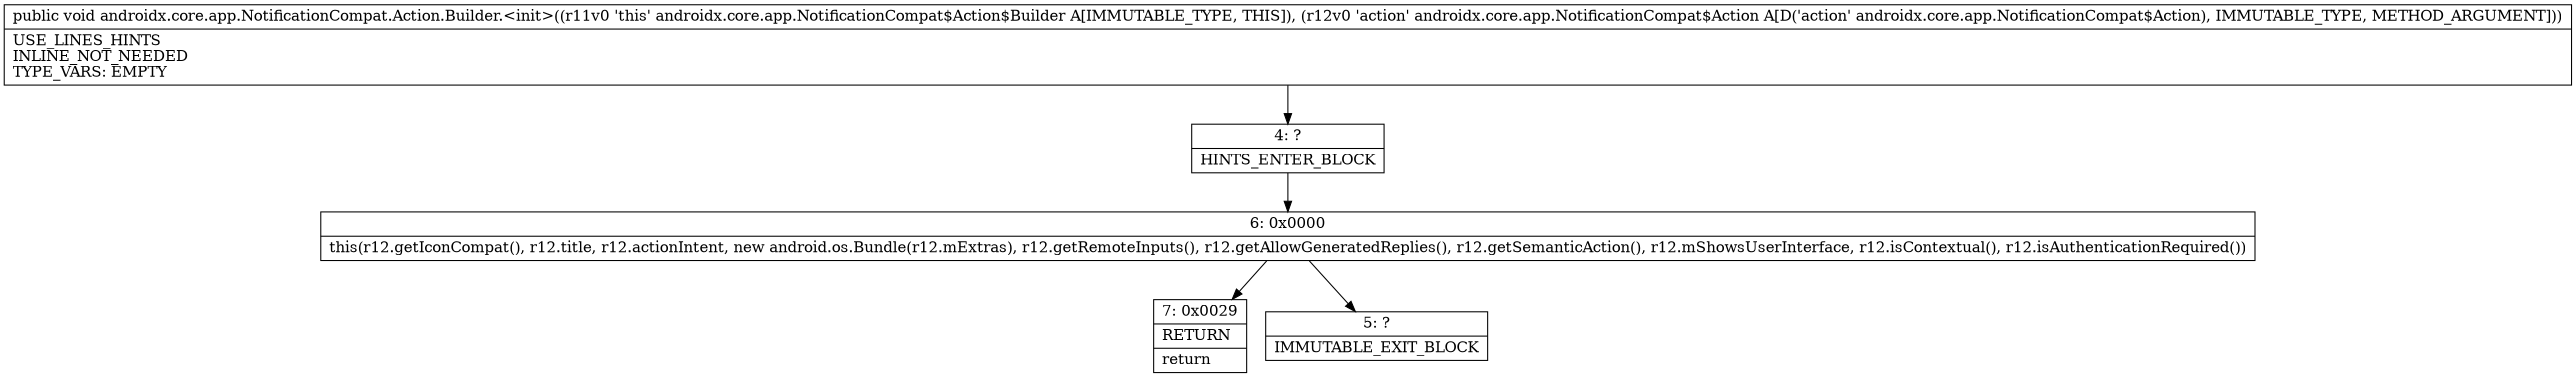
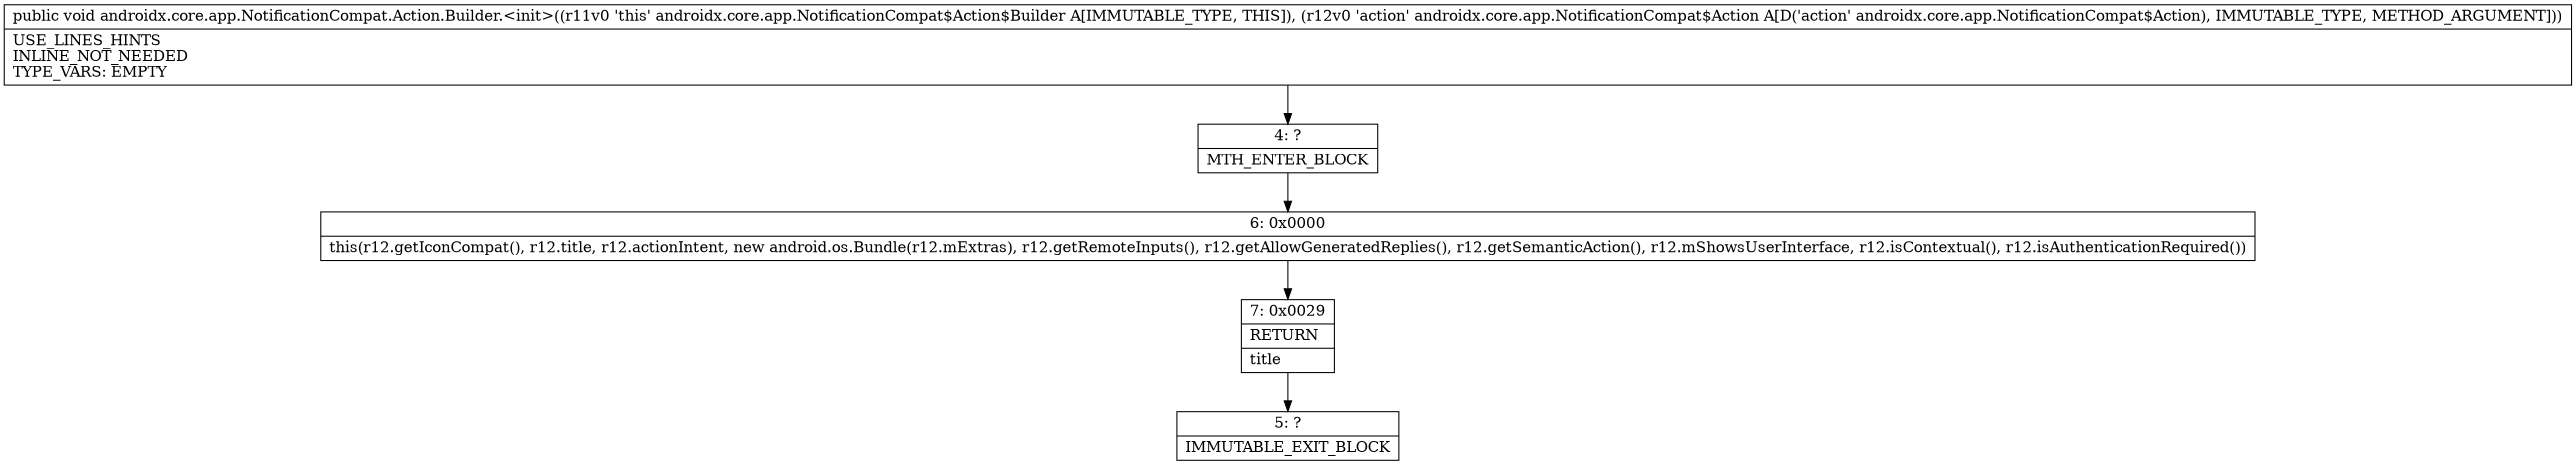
node "4: ?": text "HINTS_ENTER_BLOCK" -> "MTH_ENTER_BLOCK"
edge "6: 0x0000" -> "5: ?": now "7: 0x0029" -> "5: ?"
node "7: 0x0029": text "return" -> "title"
